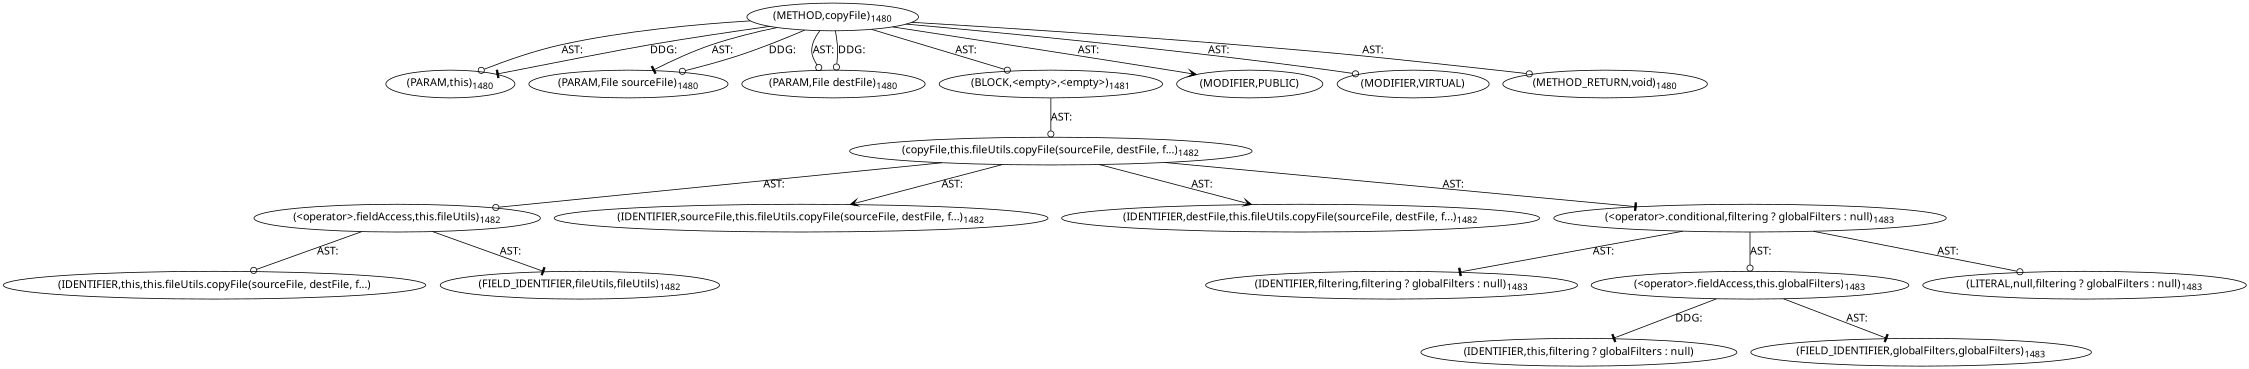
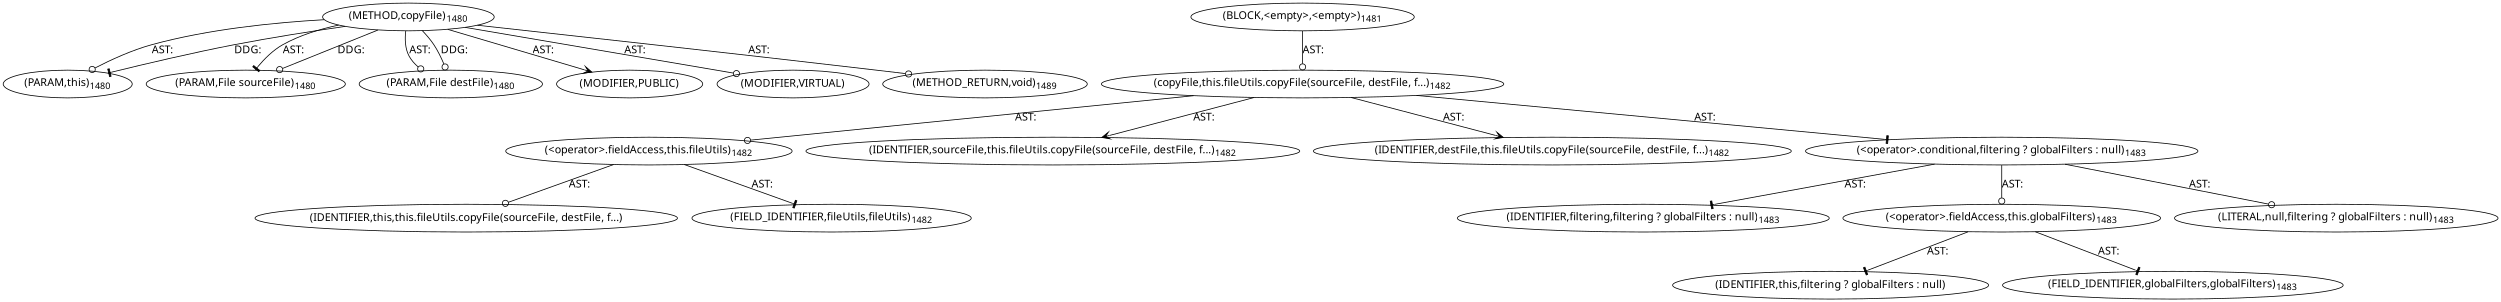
edge "(METHOD,copyFile)" -> "(BLOCK,<empty>,<empty>)": removed, label "AST:"
node "(METHOD_RETURN,void)": text "1480" -> "1489"
edge "(<operator>.fieldAccess,this.globalFilters)" -> "(IDENTIFIER,this,filtering ? globalFilters : null)": label "DDG: " -> "AST: "
